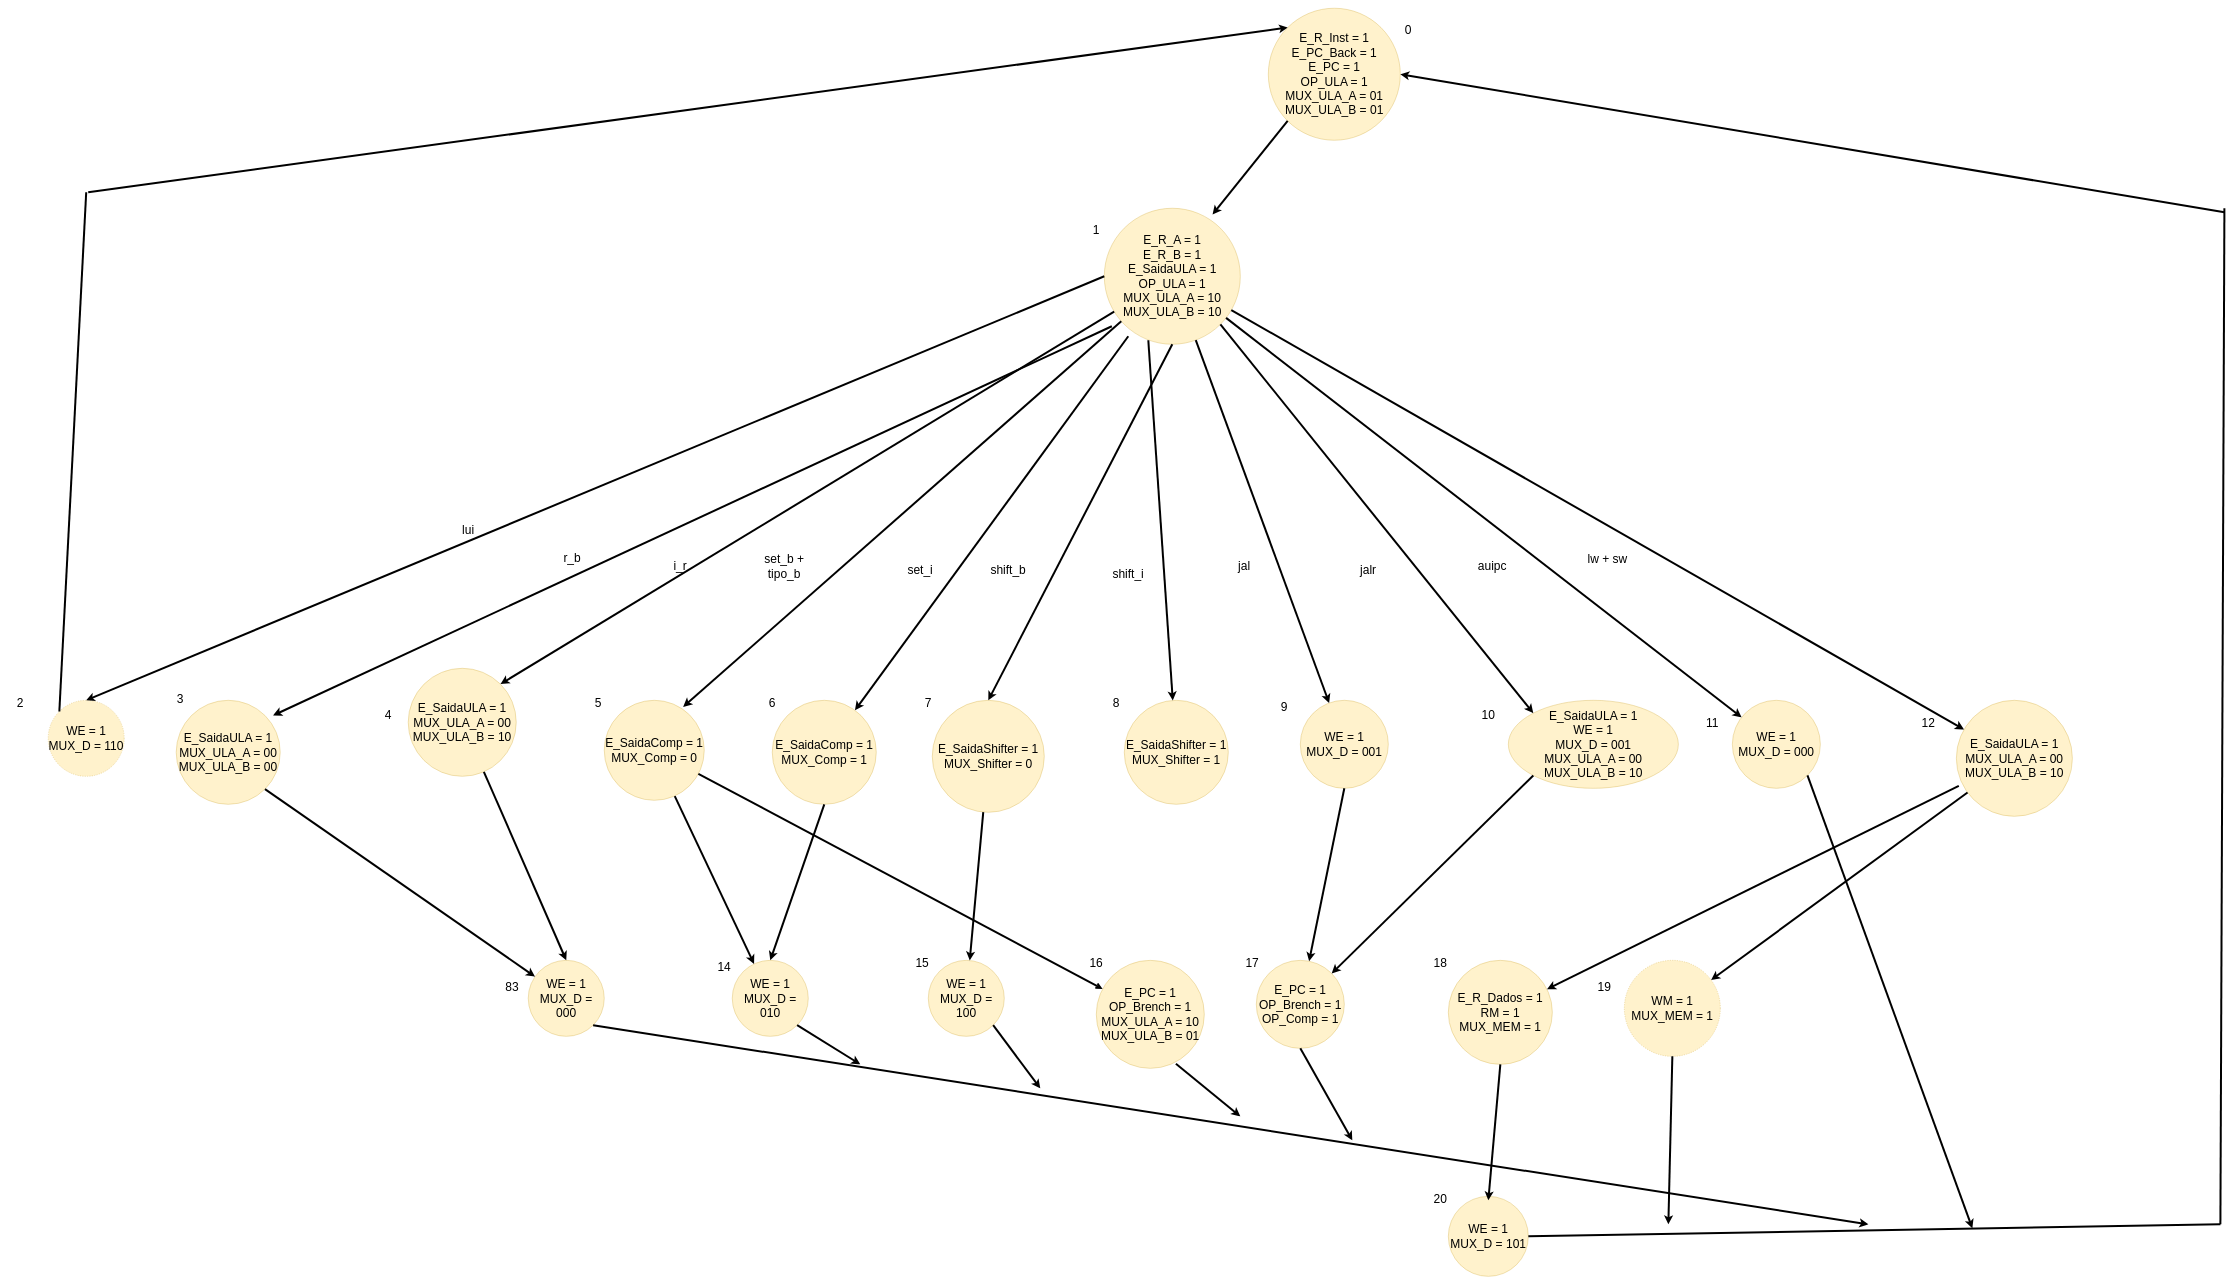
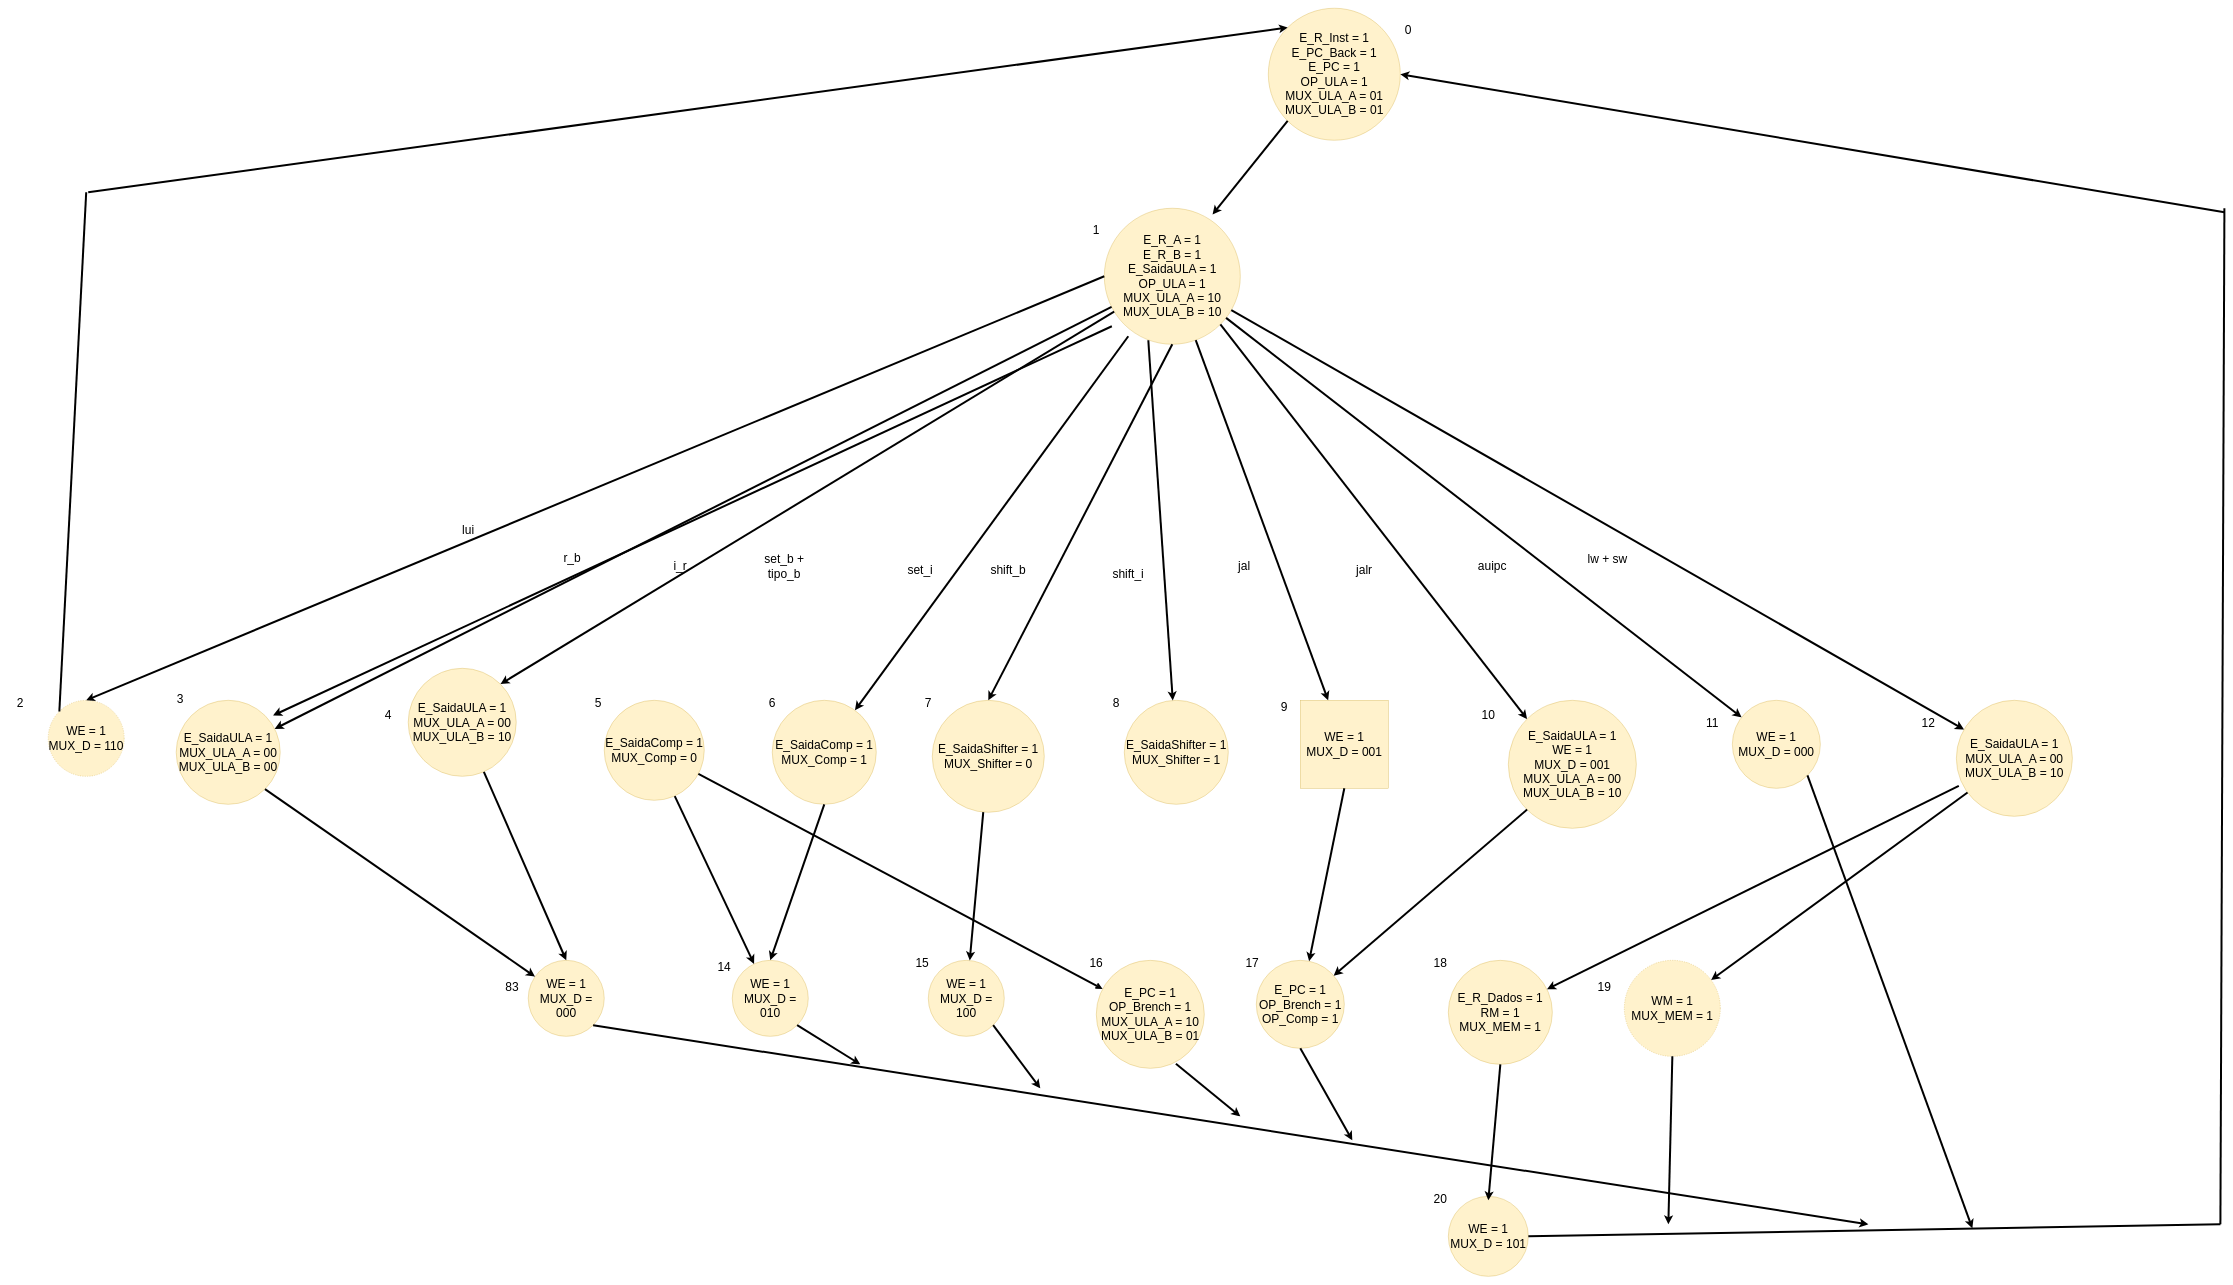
edge "E_R_A = 1E_R_B = 1E_SaidaULA = 1OP_ULA = 1MUX_ULA_A = 10MUX_ULA_B = 10" -> "E_SaidaComp = 1MUX_Comp = 0": now "E_R_A = 1E_R_B = 1E_SaidaULA = 1OP_ULA = 1MUX_ULA_A = 10MUX_ULA_B = 10" -> "E_SaidaULA = 1MUX_ULA_A = 00MUX_ULA_B = 00"
node "jalr": moved (1368, 570) -> (1364, 570)
node "WE = 1MUX_D = 001": shape ellipse -> rectangle
node "E_SaidaULA = 1WE = 1MUX_D = 001MUX_ULA_A = 00MUX_ULA_B = 10": size 170x88 -> 128x128
